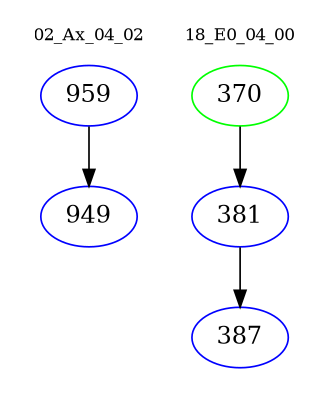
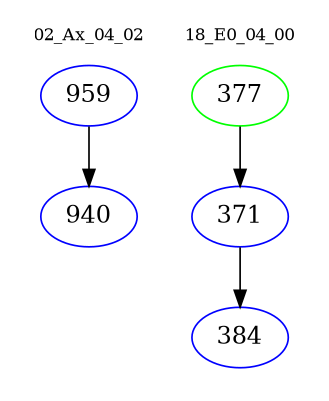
node "370": label "370" -> "377"
node "949": label "949" -> "940"
node "381": label "381" -> "371"
node "387": label "387" -> "384"
